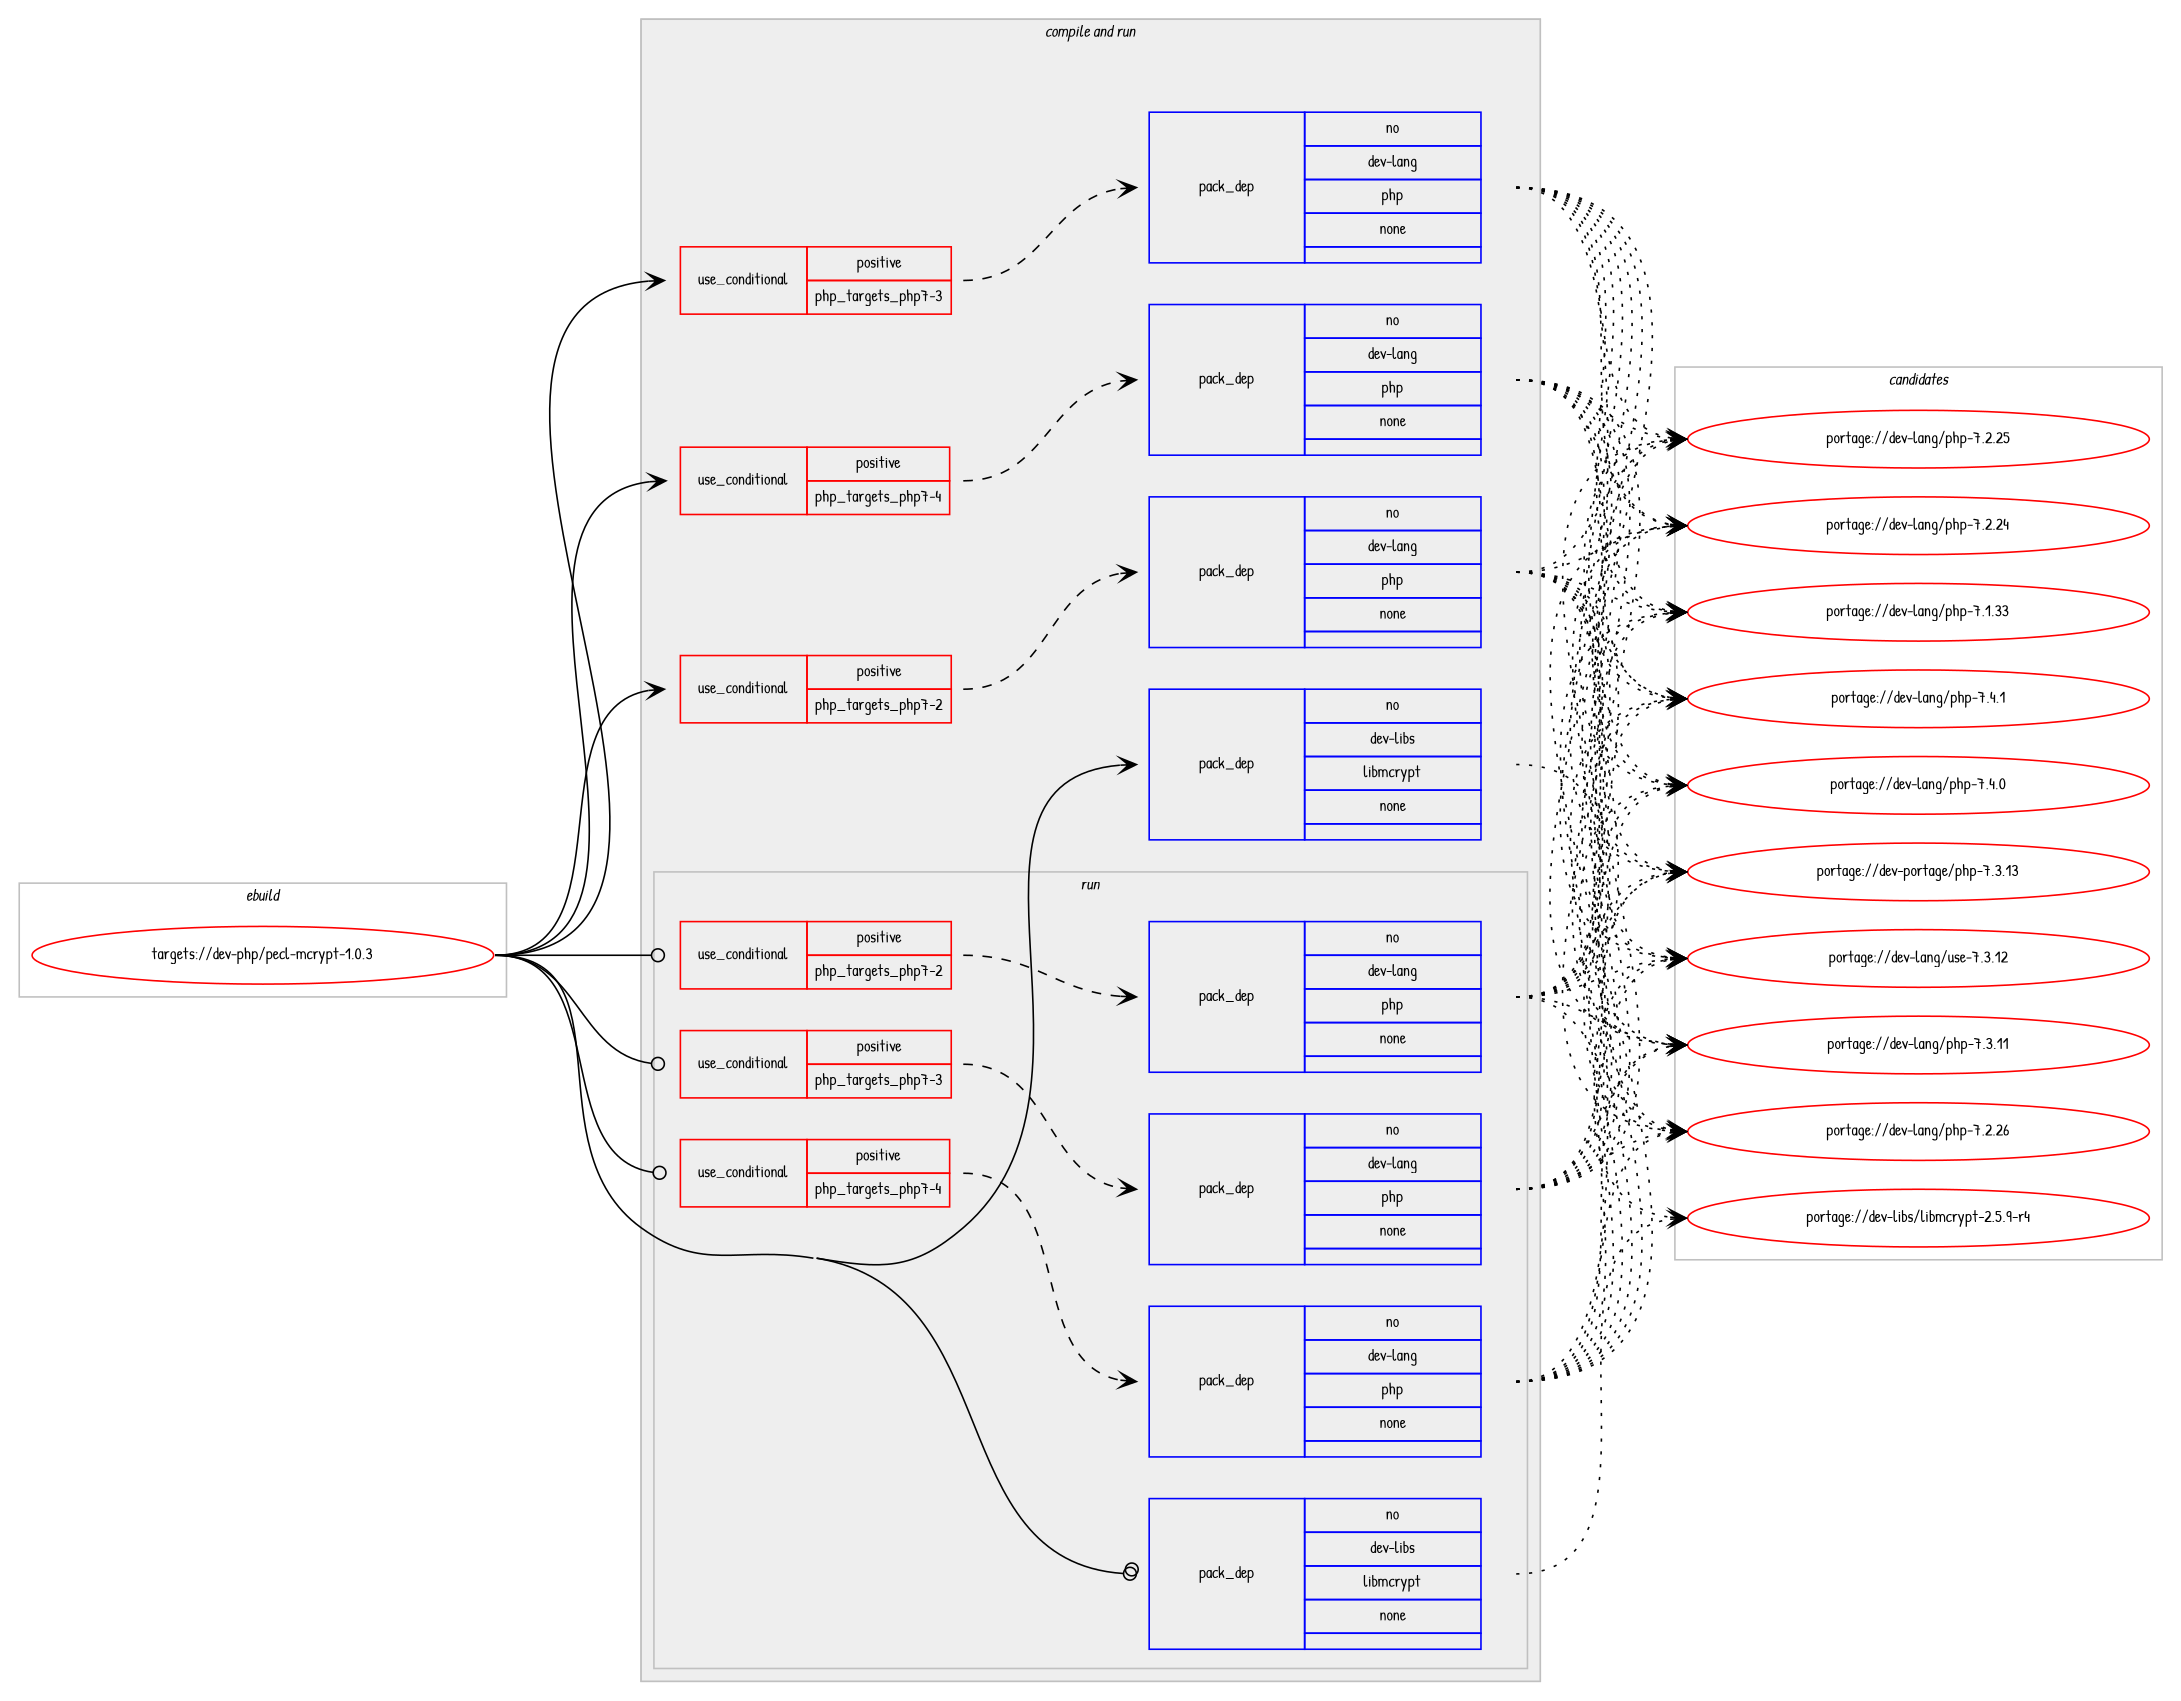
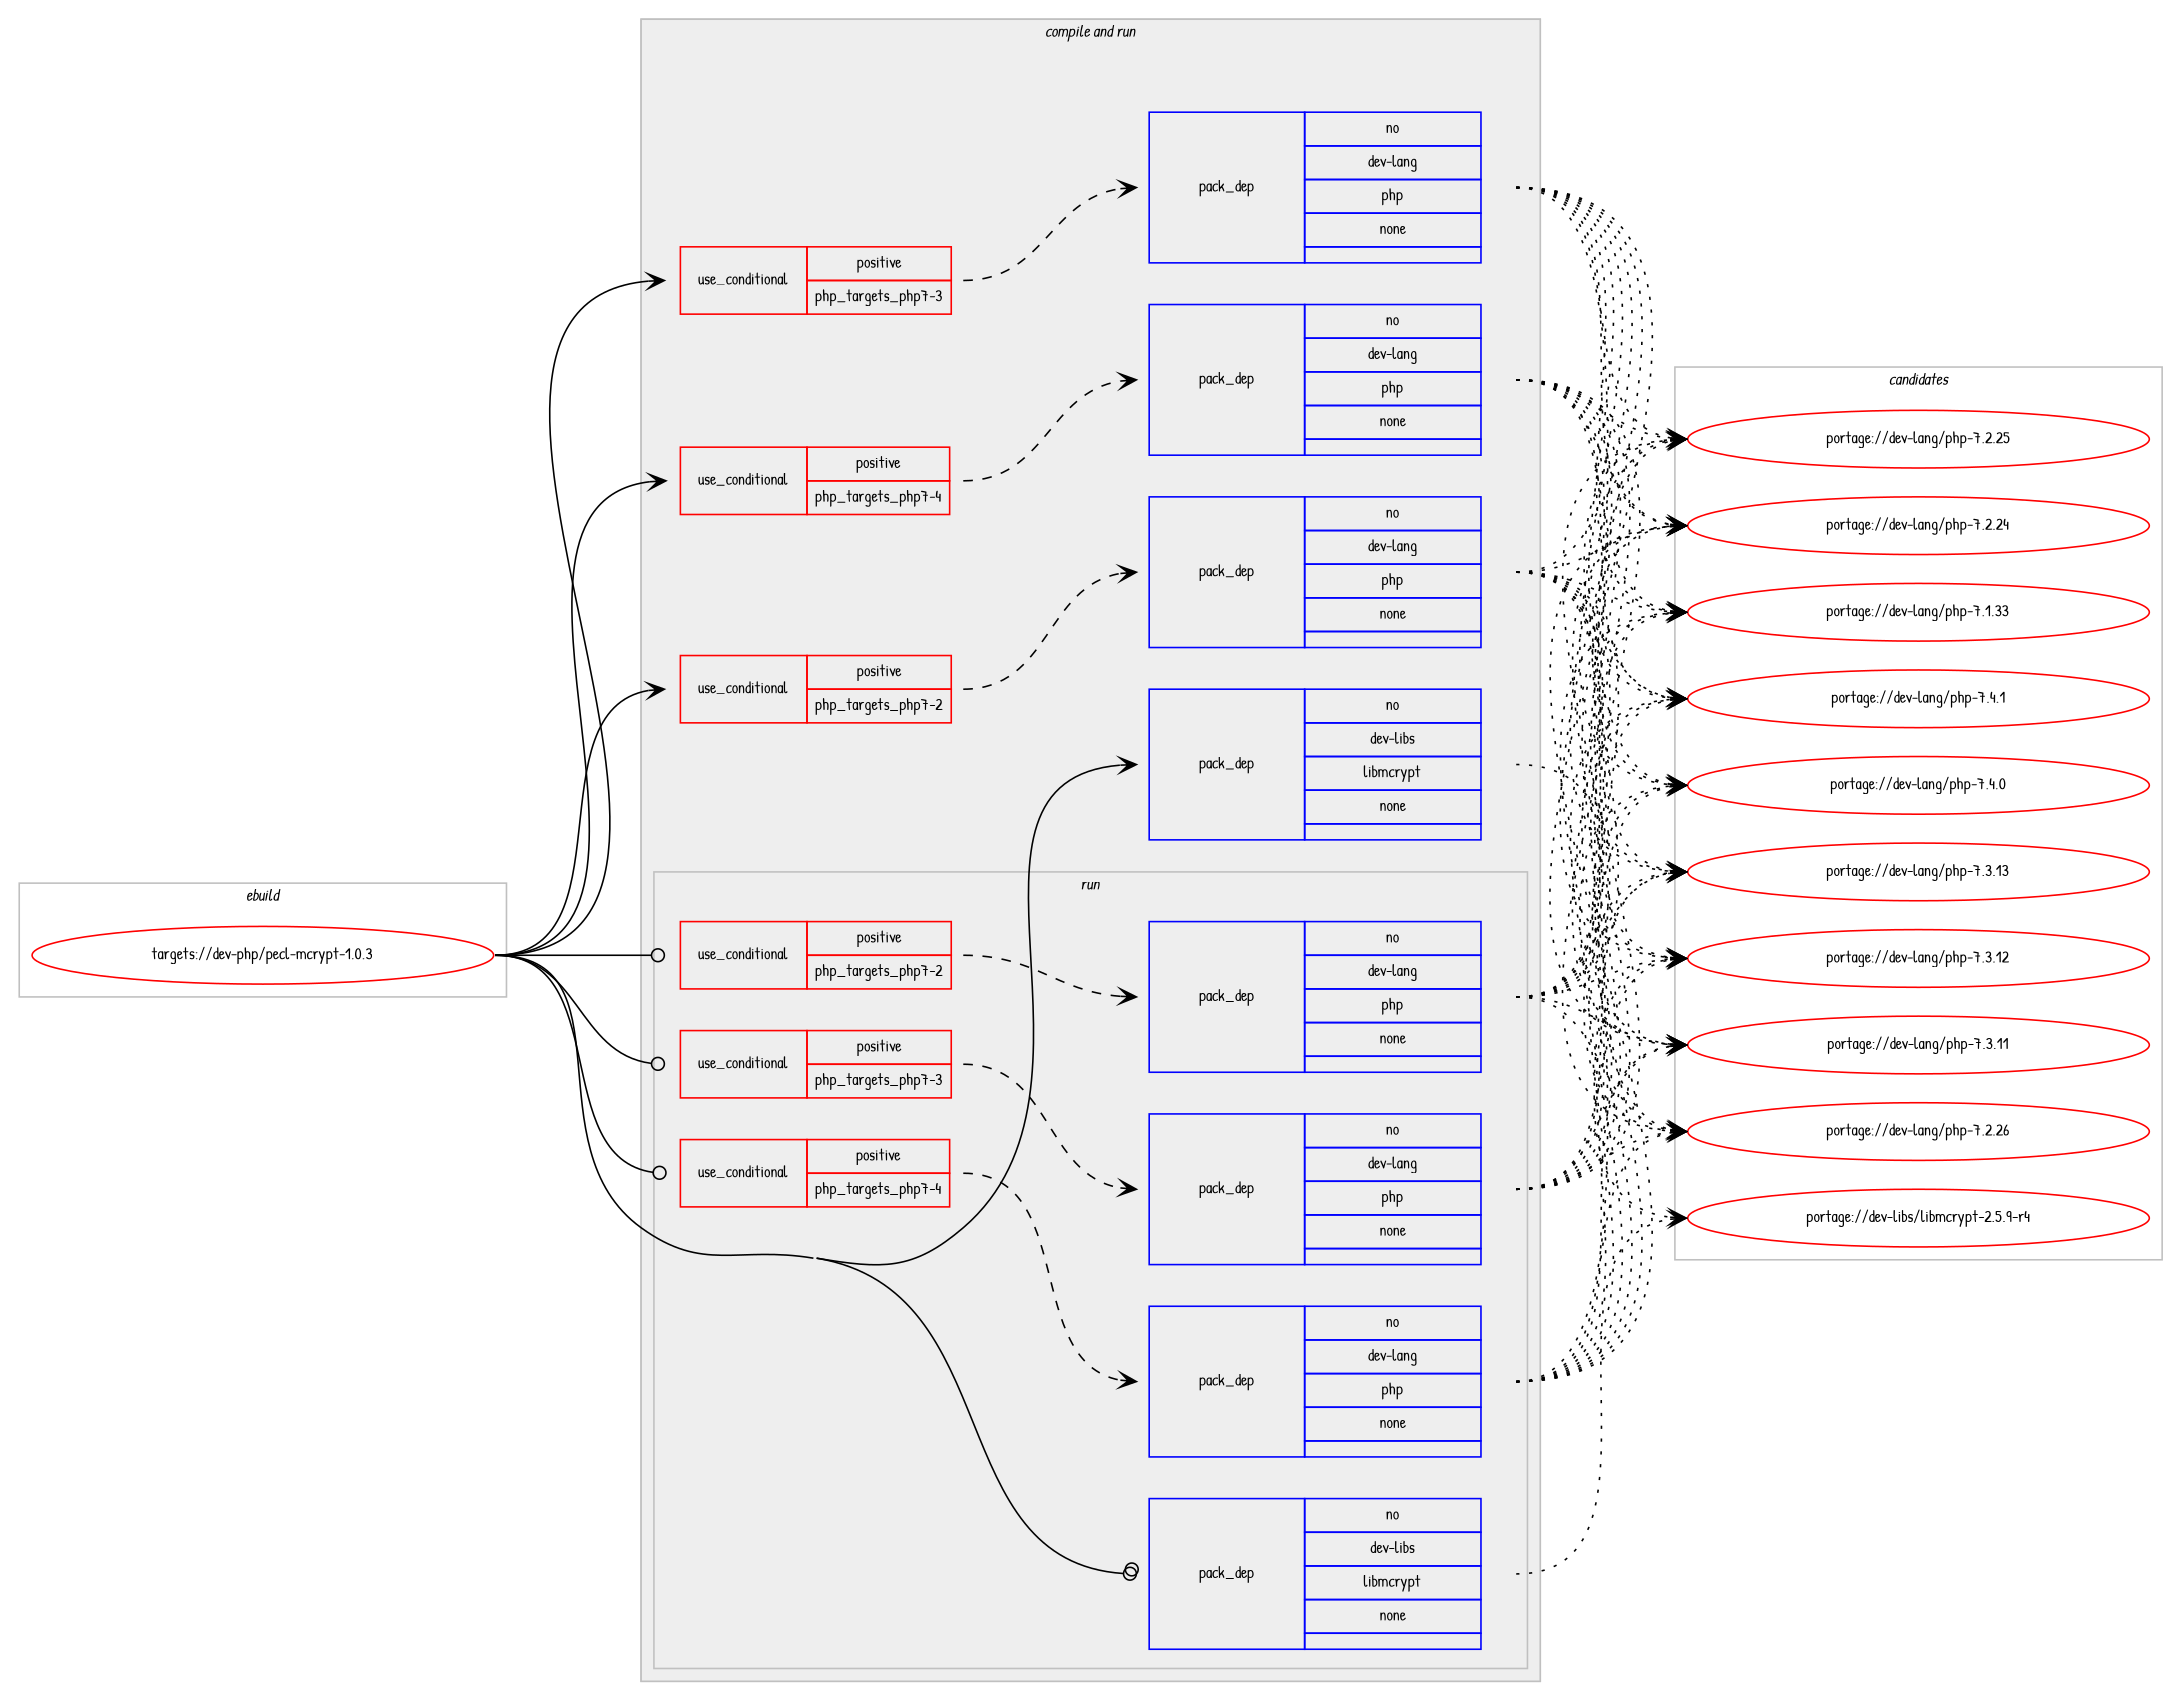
node "portage://dev-portage/php-7.3.13": label "portage://dev-portage/php-7.3.13" -> "portage://dev-lang/php-7.3.13"
node "portage://dev-lang/use-7.3.12": label "portage://dev-lang/use-7.3.12" -> "portage://dev-lang/php-7.3.12"
